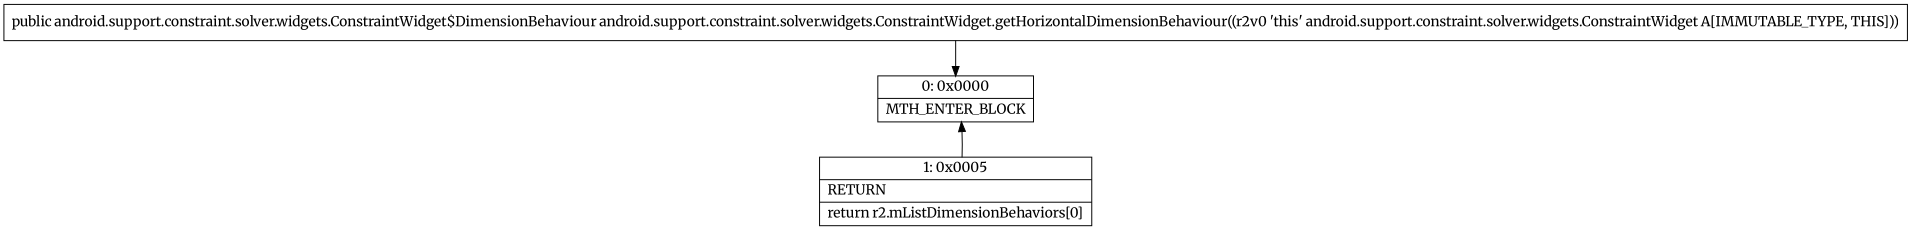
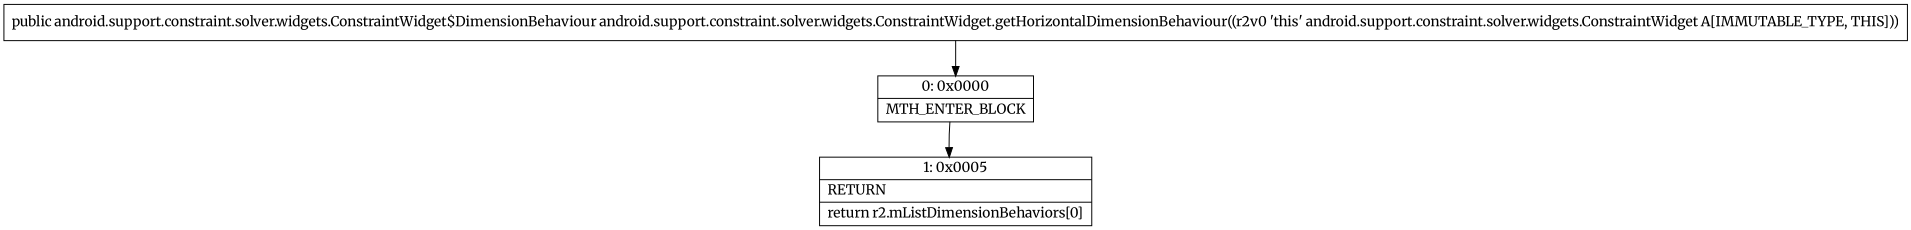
edge "1: 0x0005" -> "0: 0x0000": reversed
